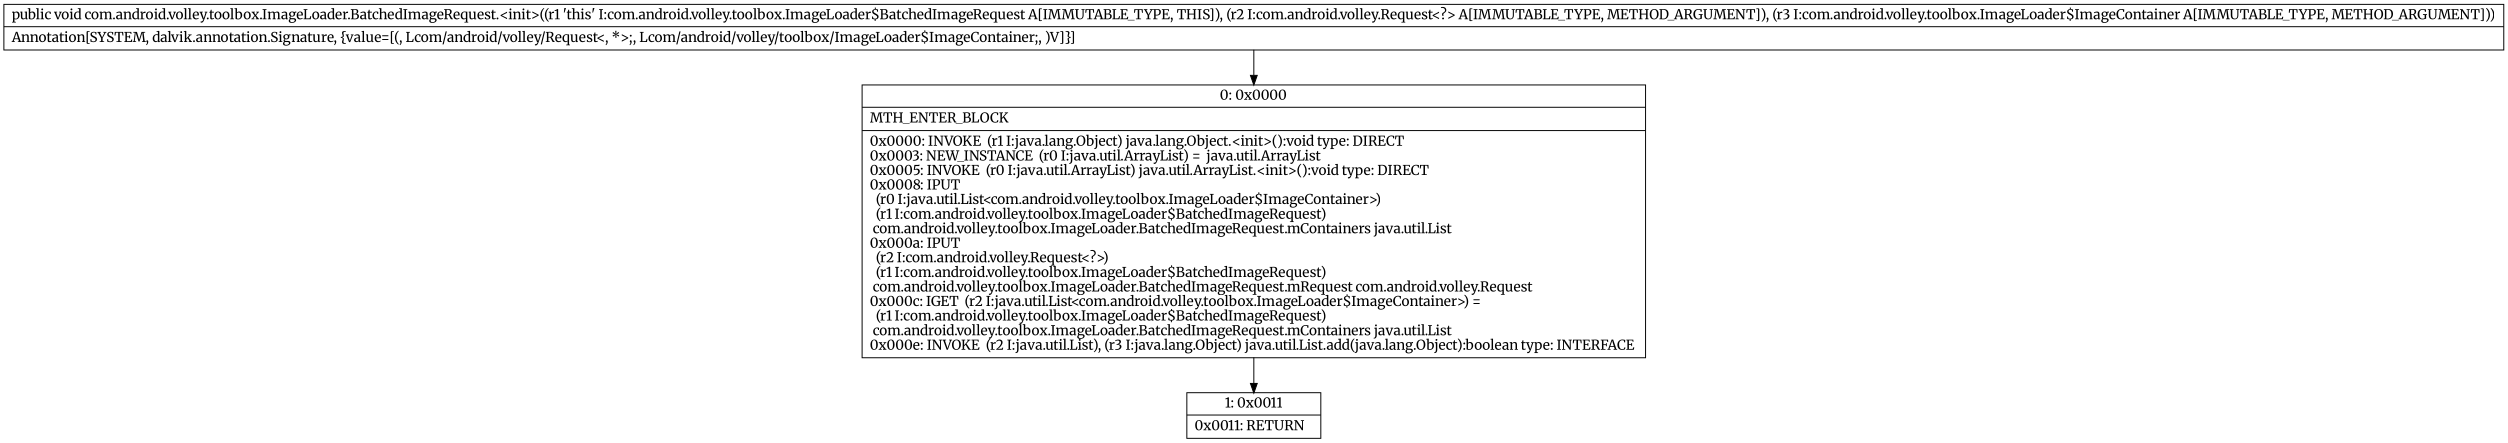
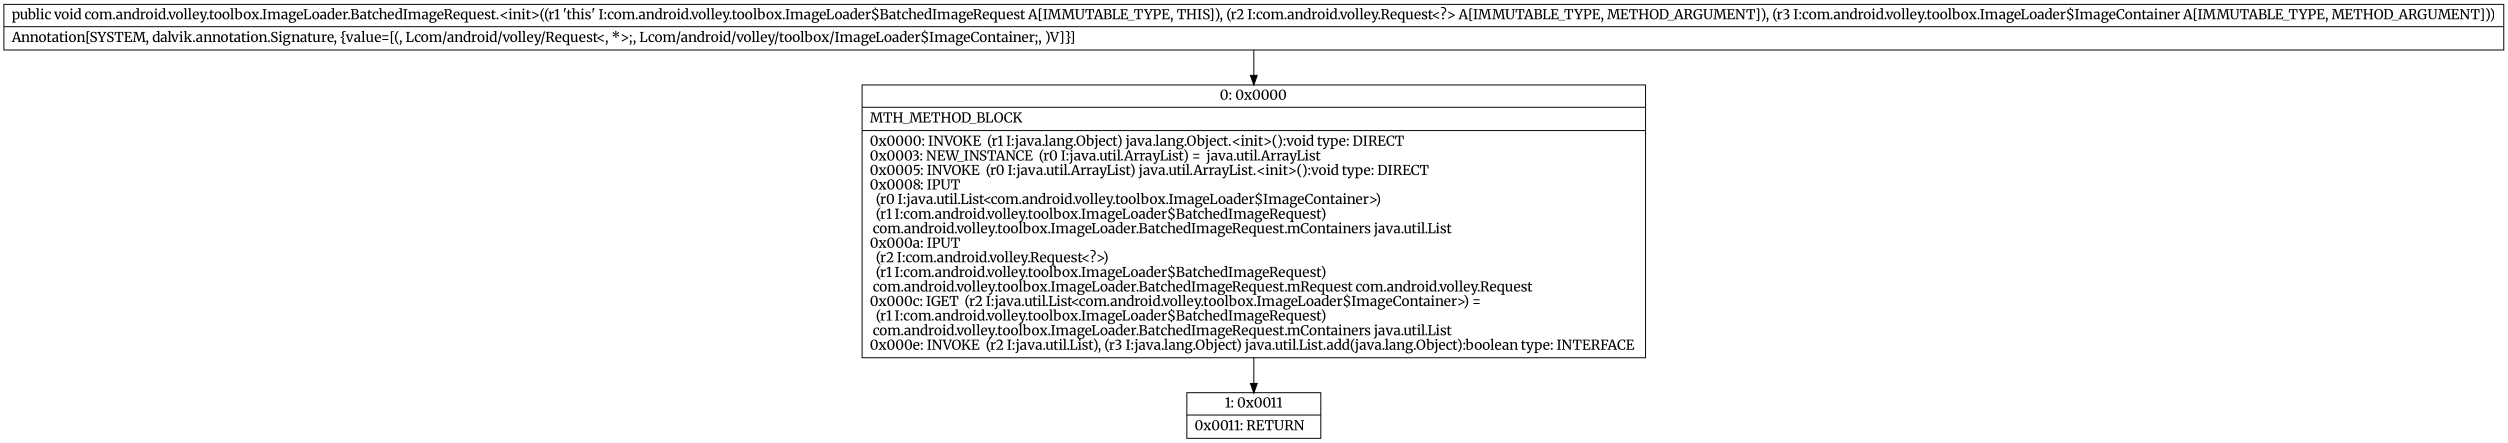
node "0: 0x0000": text "MTH_ENTER_BLOCK" -> "MTH_METHOD_BLOCK"
